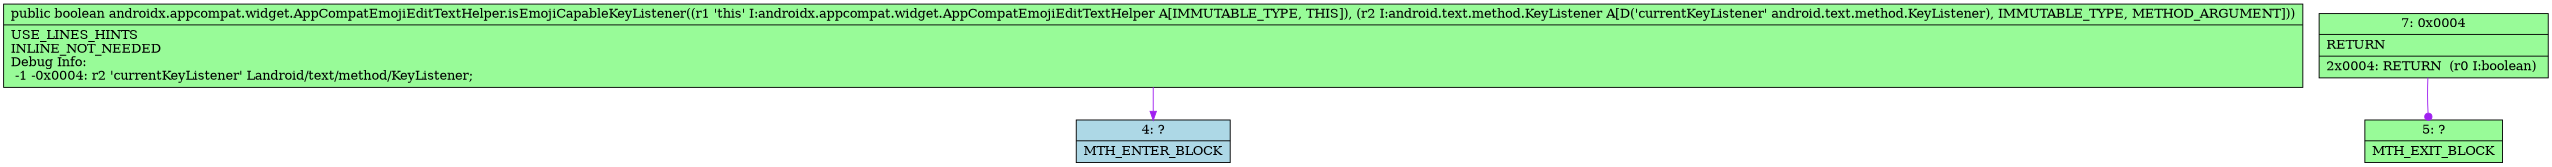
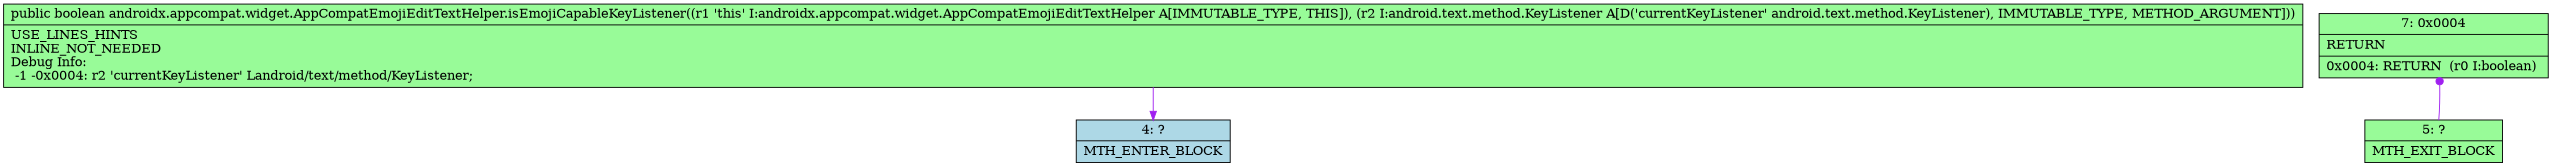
node "7: 0x0004": text "2x0004: RETURN  (r0 I:boolean)" -> "0x0004: RETURN  (r0 I:boolean)"
edge "7: 0x0004" -> "5: ?": reversed
